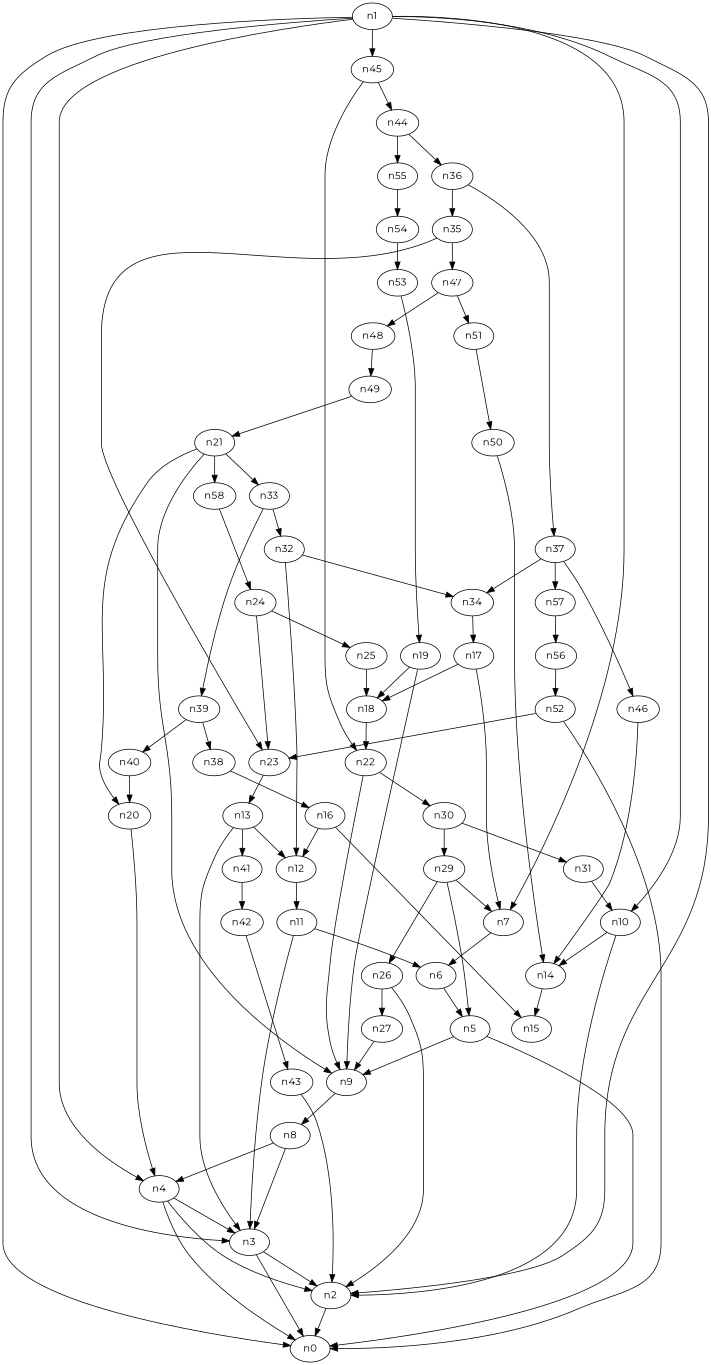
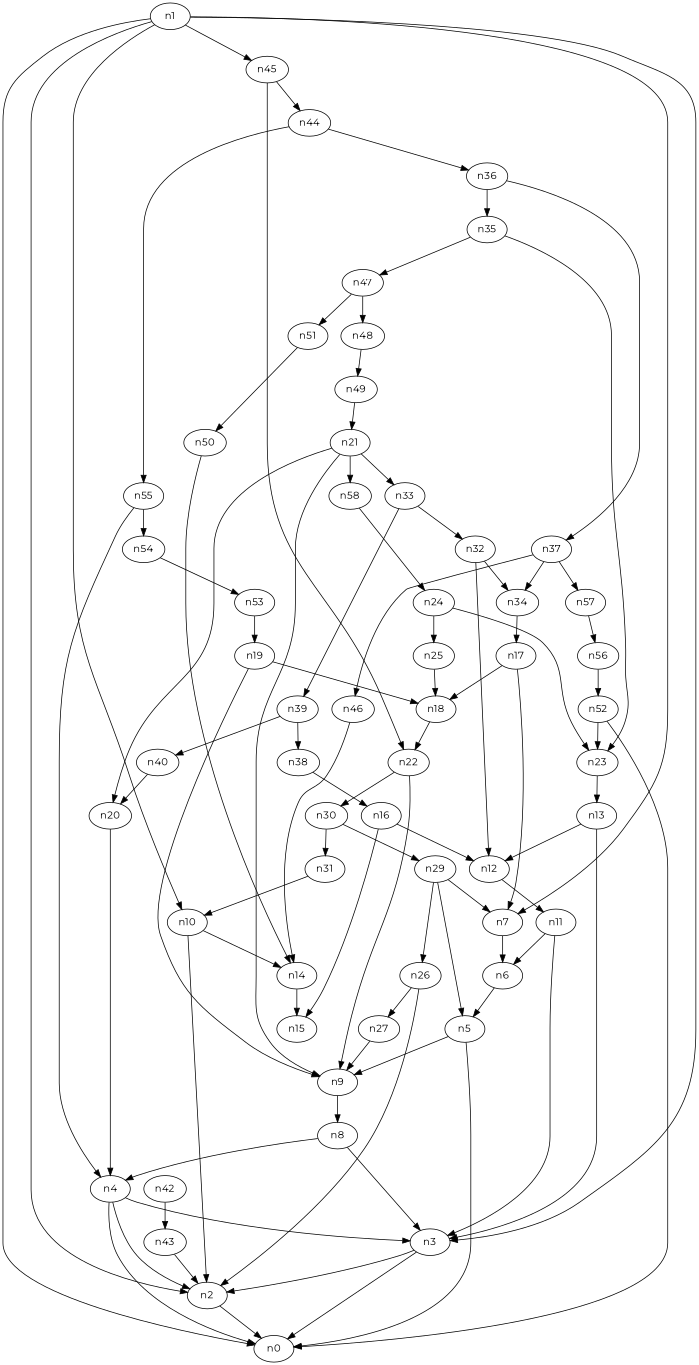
edge "n1" -> "n4": now "n55" -> "n4"
node "n41": removed
